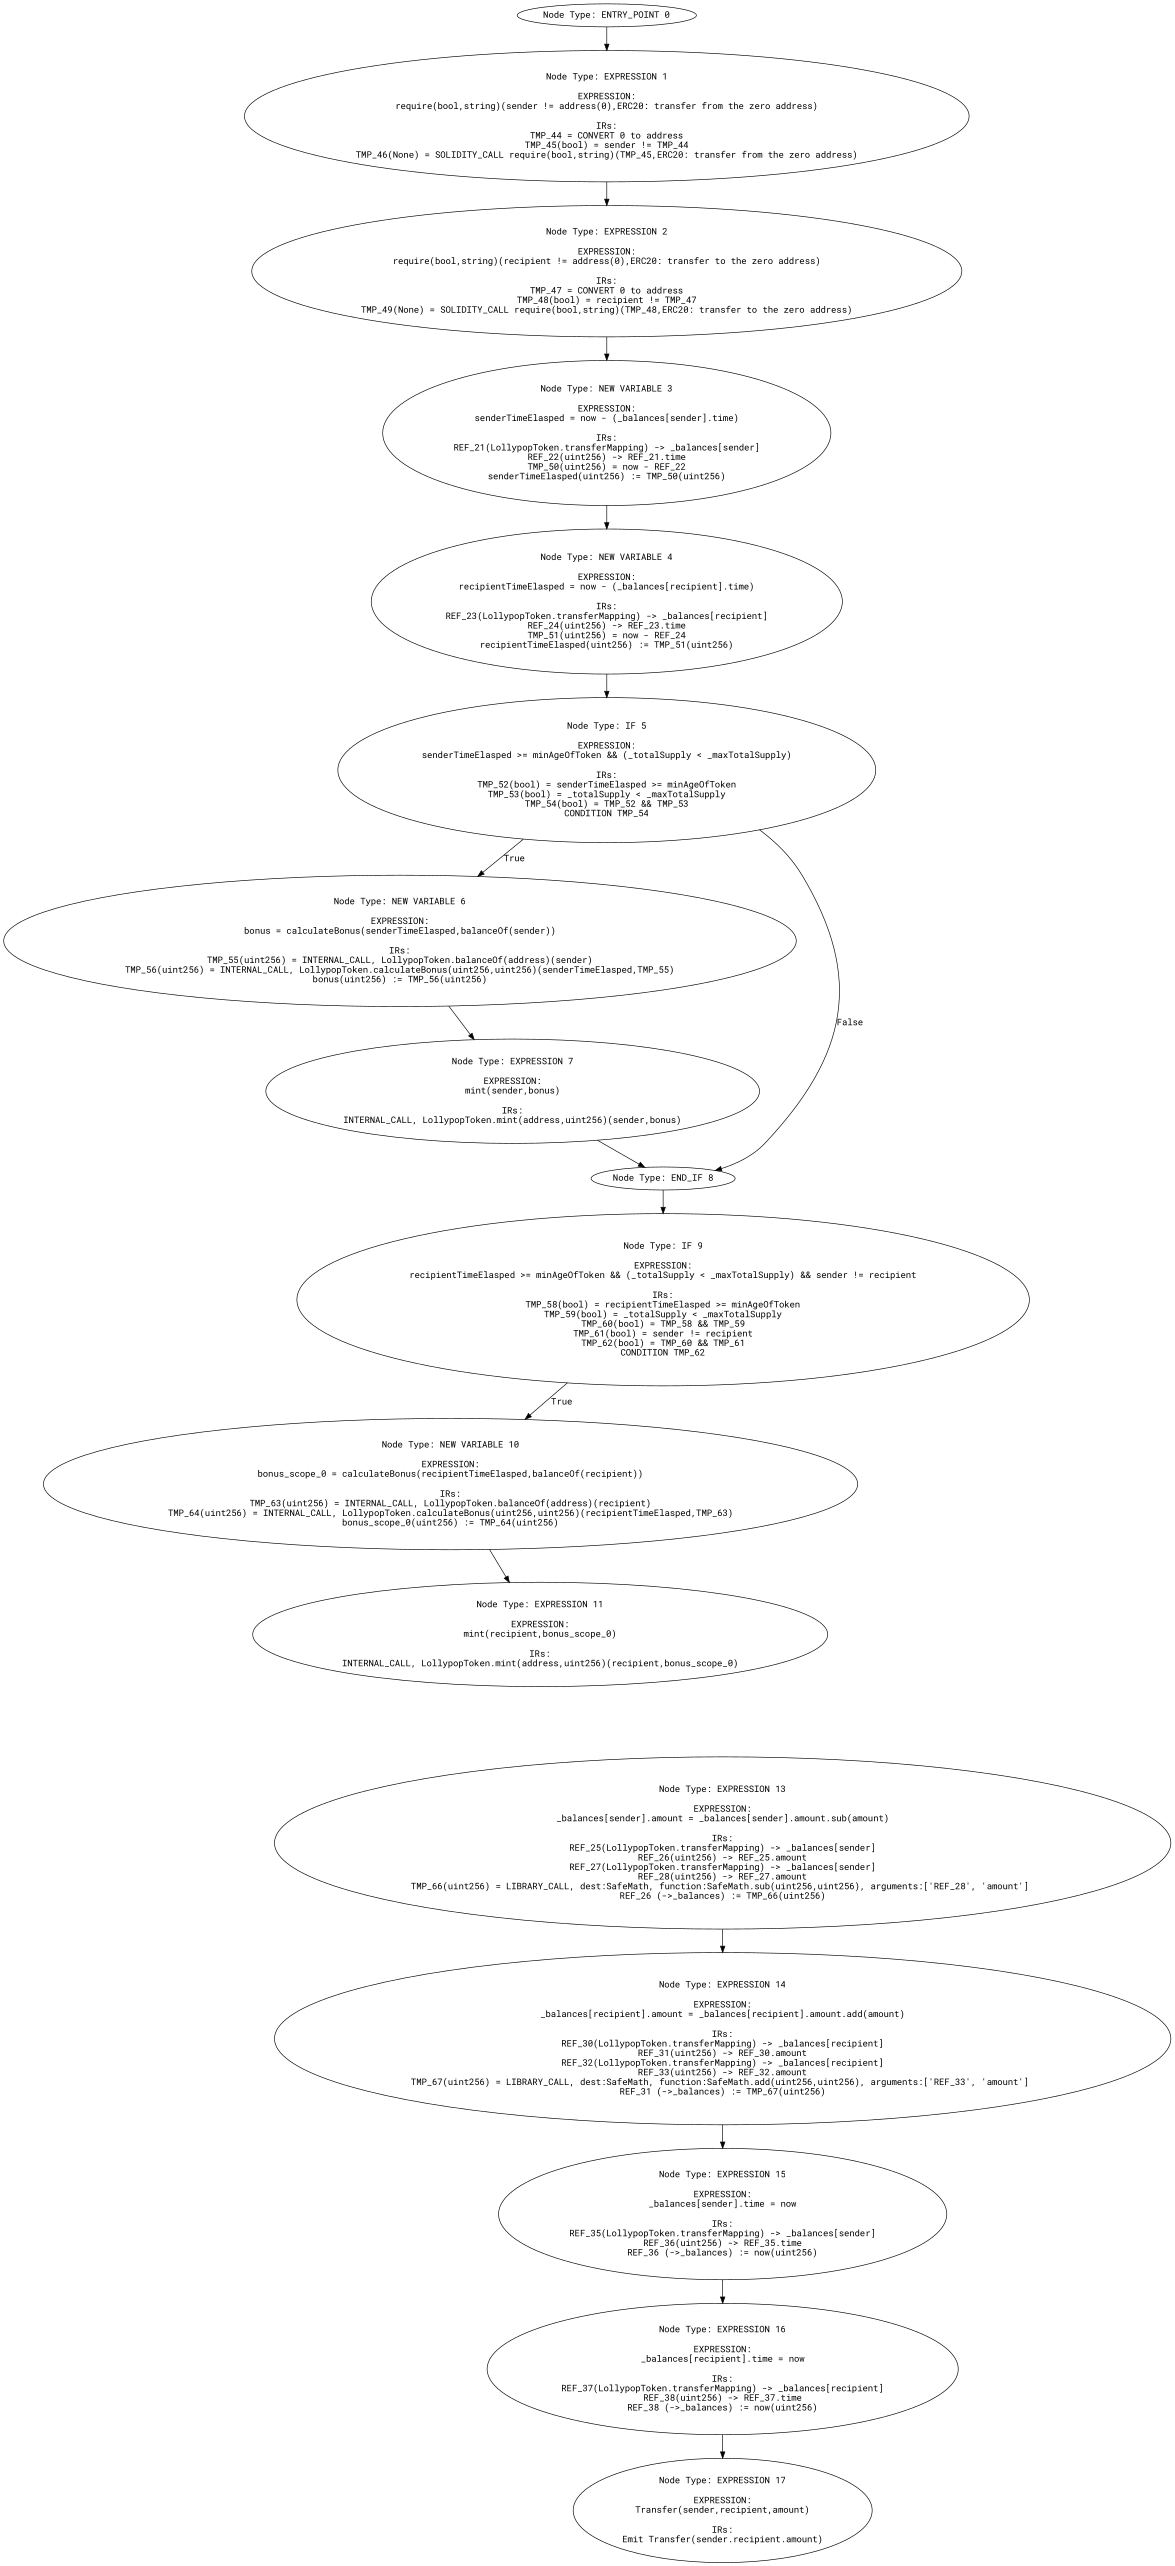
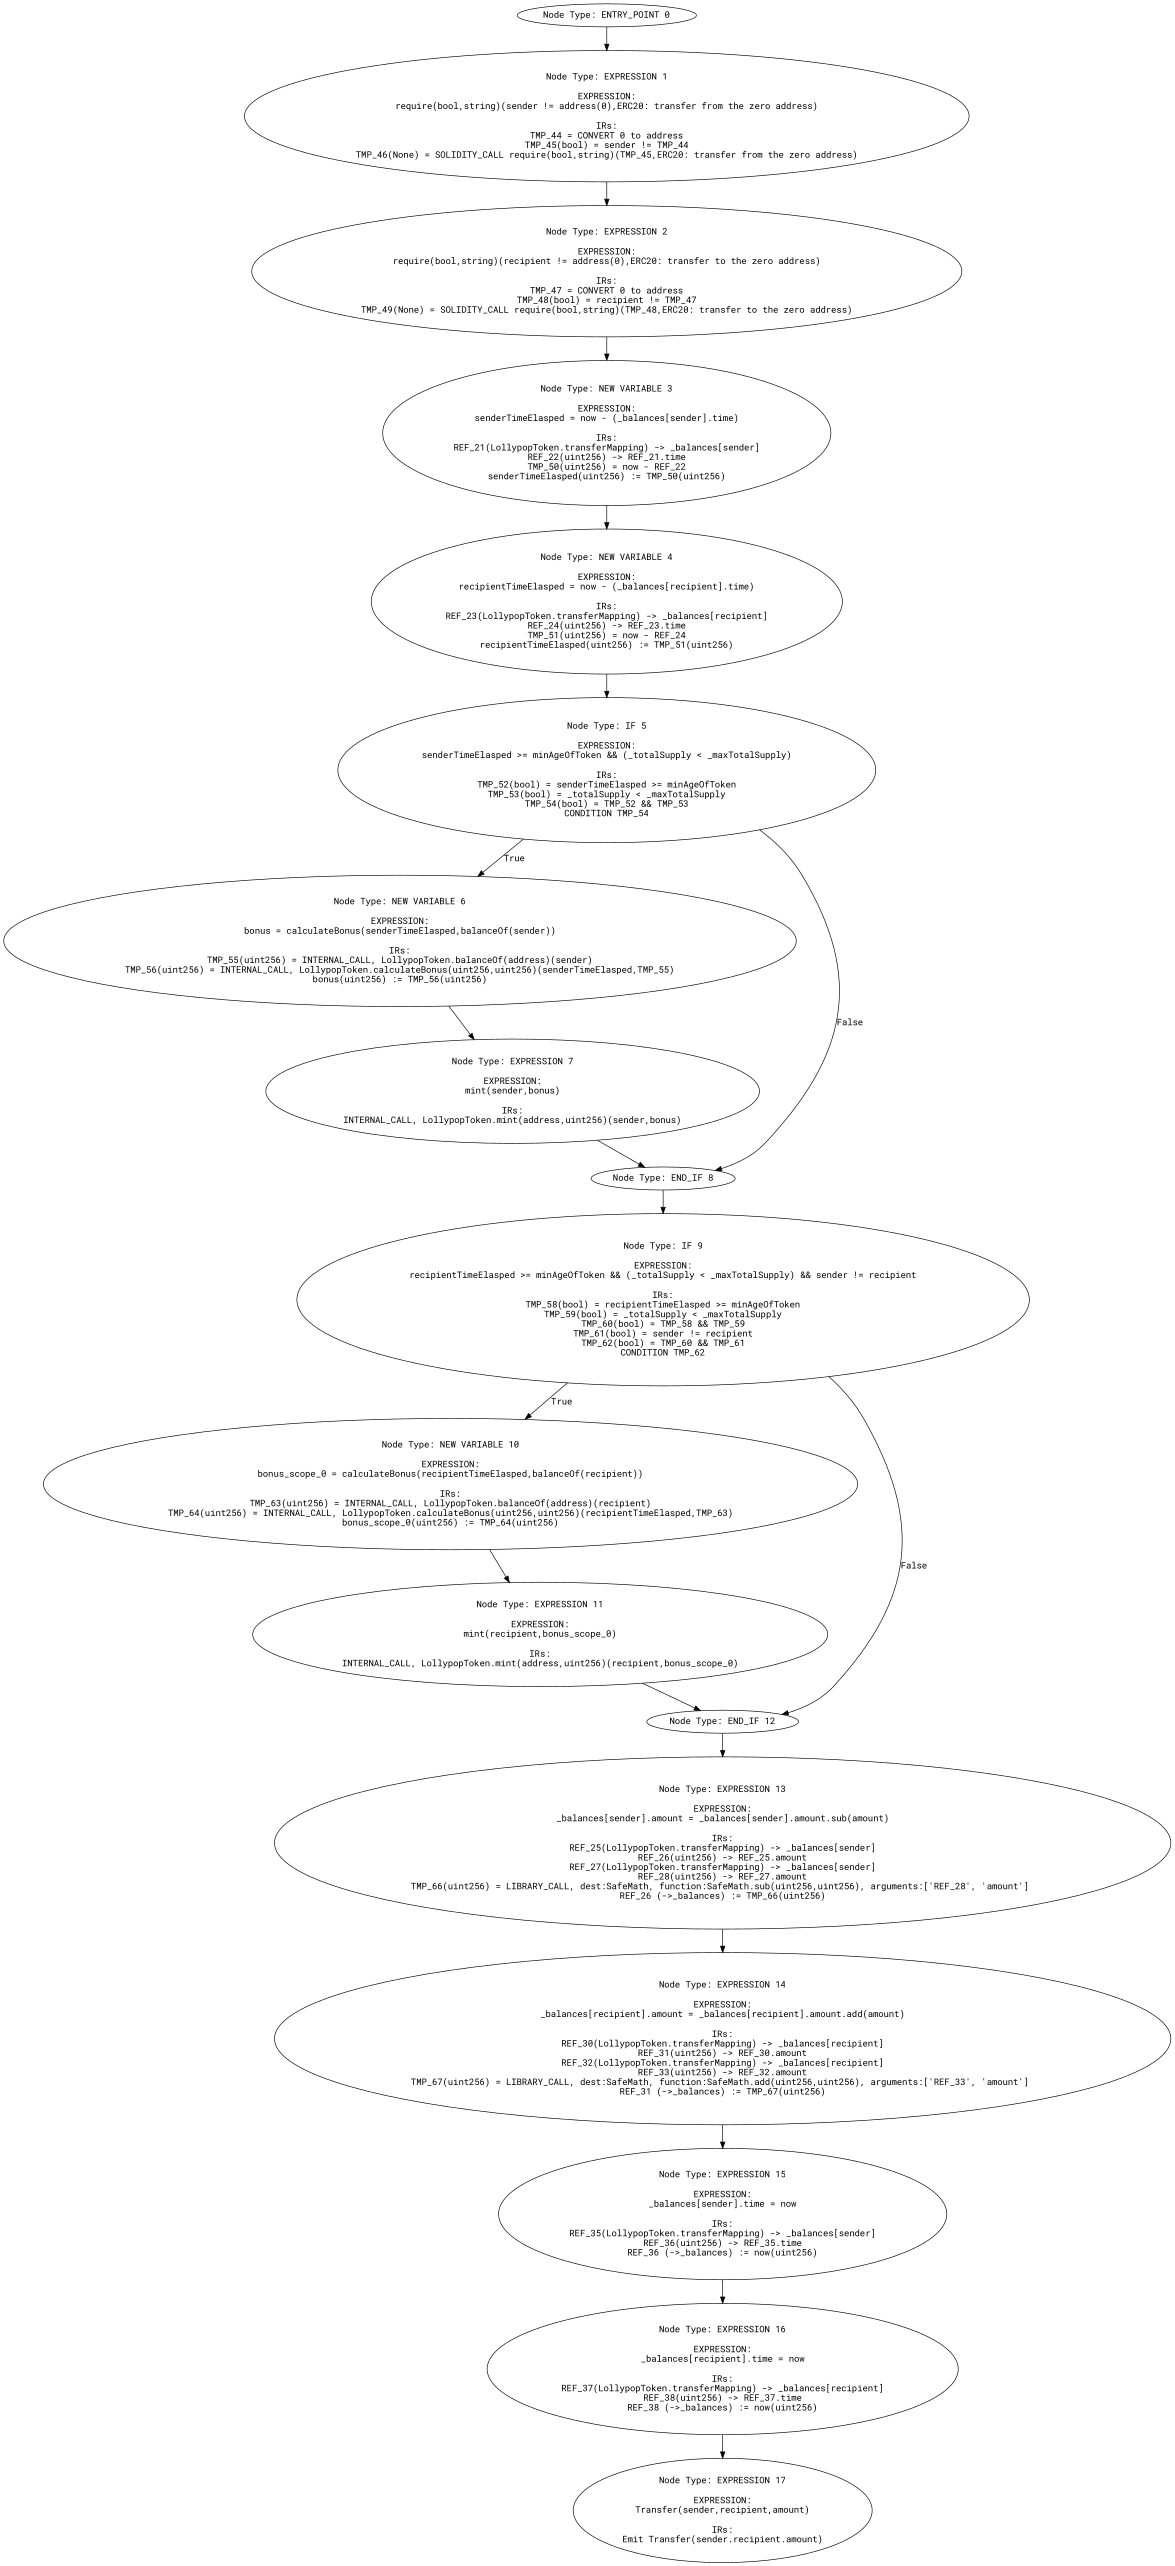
node "Node Type: END_IF 12": added
